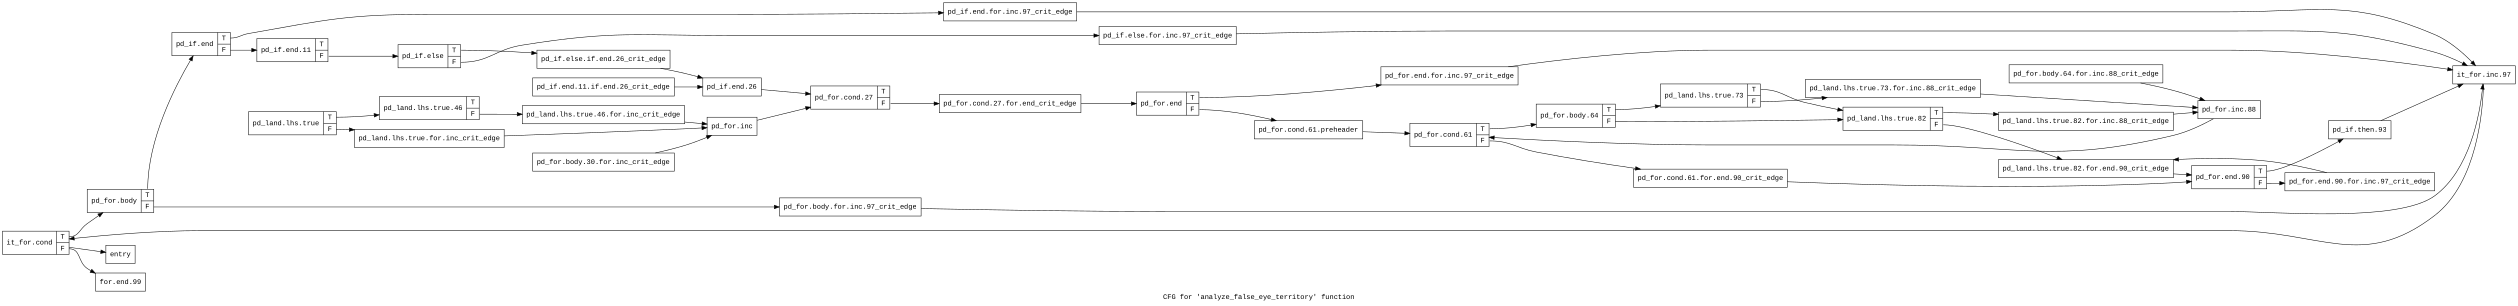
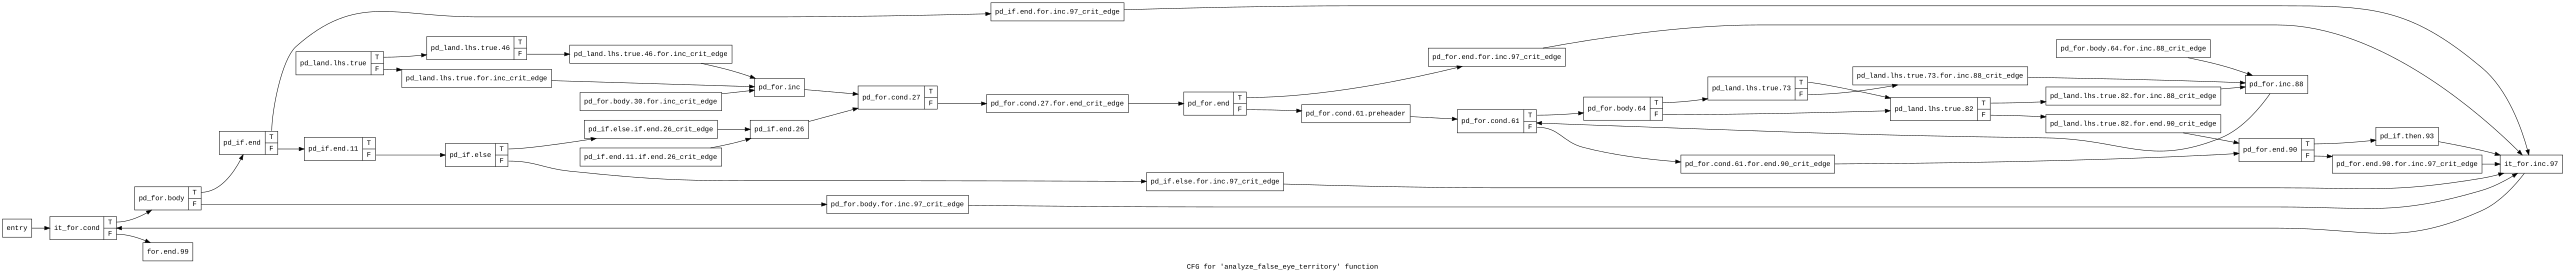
edge "pd_for.end.90.for.inc.97_crit_edge" -> "pd_land.lhs.true.82.for.end.90_crit_edge": now "pd_for.end.90.for.inc.97_crit_edge" -> "it_for.inc.97"
edge "it_for.cond" -> "entry": reversed
